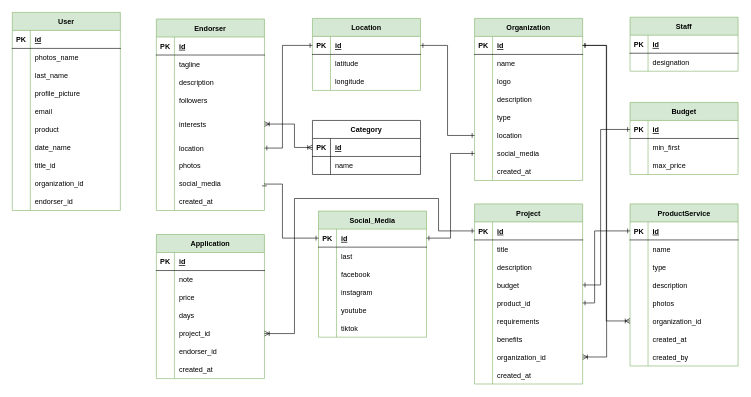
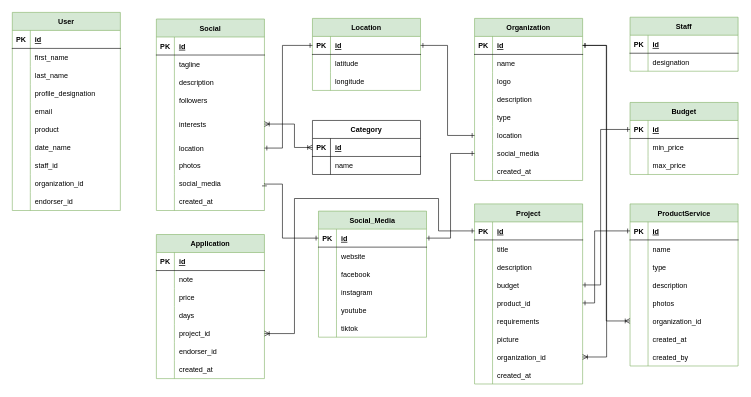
node "Endorser": label "Endorser" -> "Social"
node "photos_name": label "photos_name" -> "first_name"
node "profile_picture": label "profile_picture" -> "profile_designation"
node "min_first": label "min_first" -> "min_price"
node "title_id": label "title_id" -> "staff_id"
node "last": label "last" -> "website"
node "benefits": label "benefits" -> "picture"
